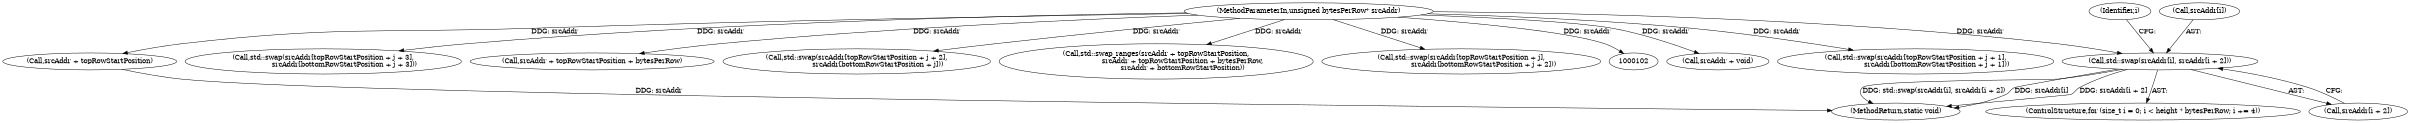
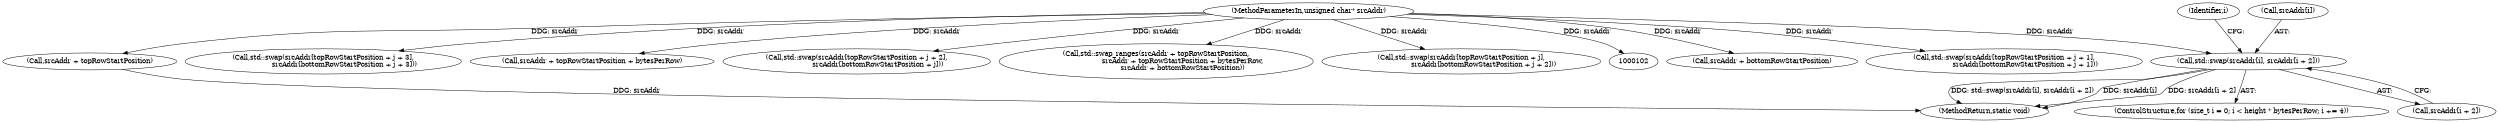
node "(MethodParameterIn,unsigned bytesPerRow* srcAddr)": label "(MethodParameterIn,unsigned bytesPerRow* srcAddr)" -> "(MethodParameterIn,unsigned char* srcAddr)"
node "(Call,srcAddr + void)": label "(Call,srcAddr + void)" -> "(Call,srcAddr + bottomRowStartPosition)"
